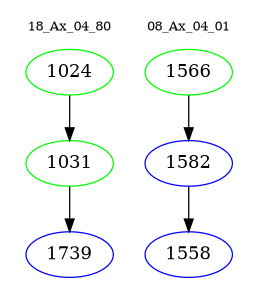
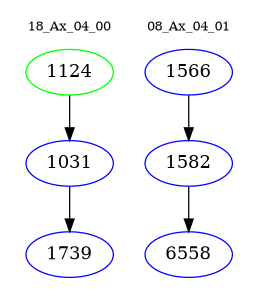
cluster "18_Ax_04_80": label "18_Ax_04_80" -> "18_Ax_04_00"
node "1024": label "1024" -> "1124"
node "1566": color green -> blue
node "1031": color green -> blue
node "1558": label "1558" -> "6558"
